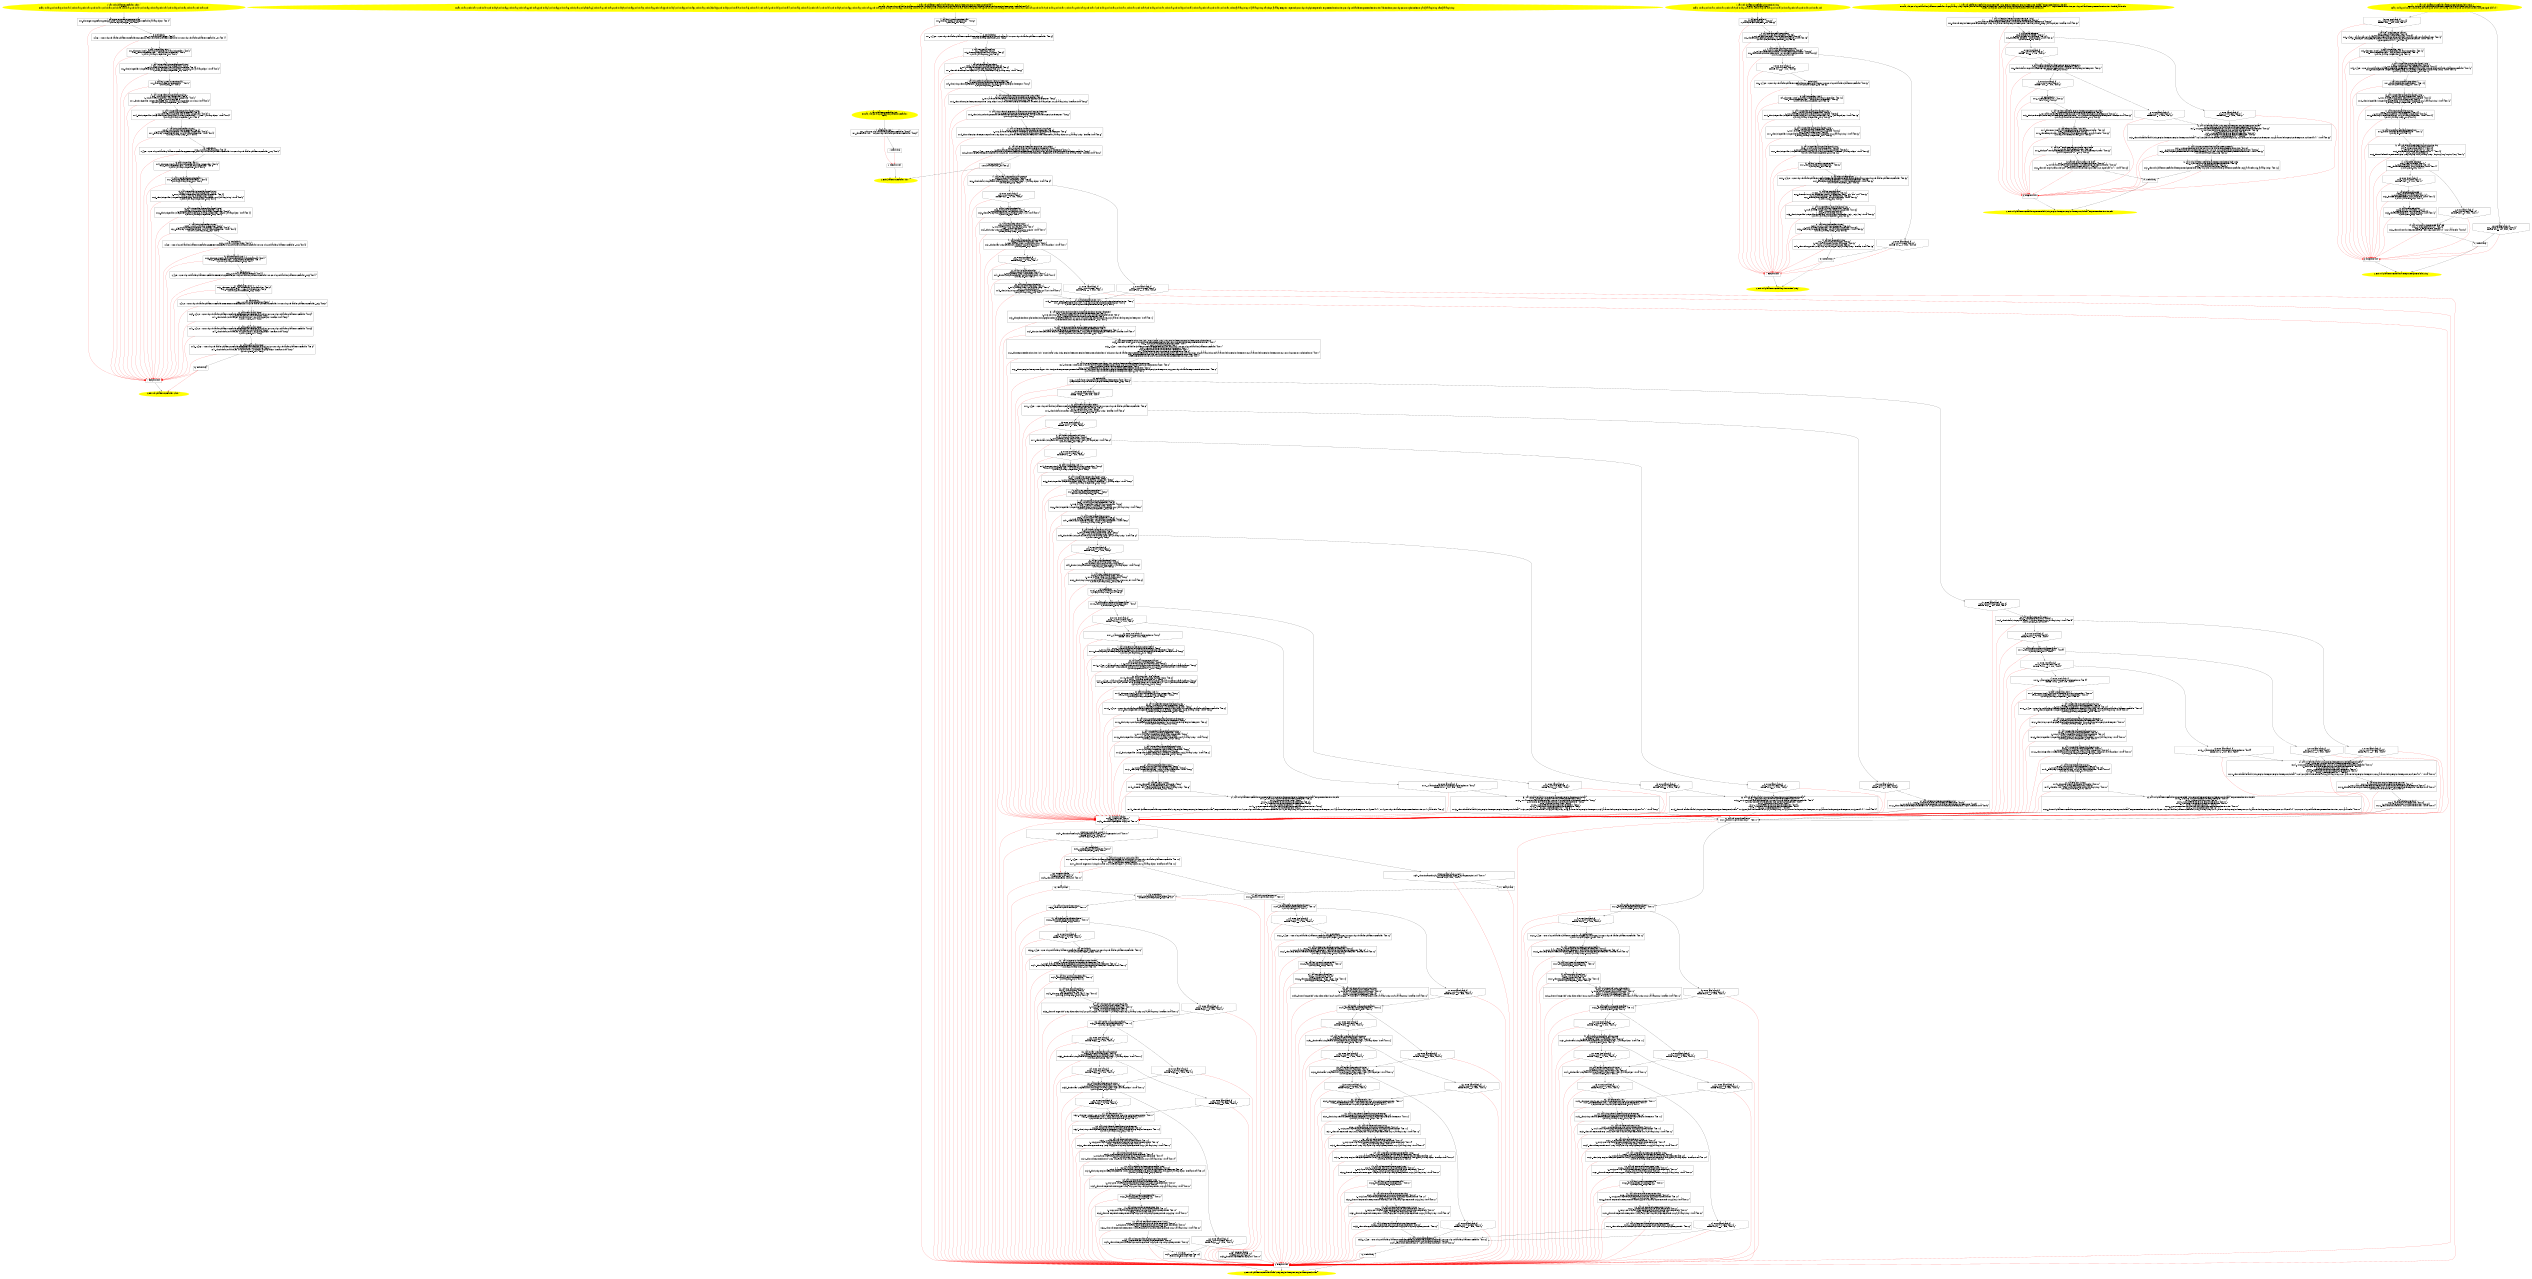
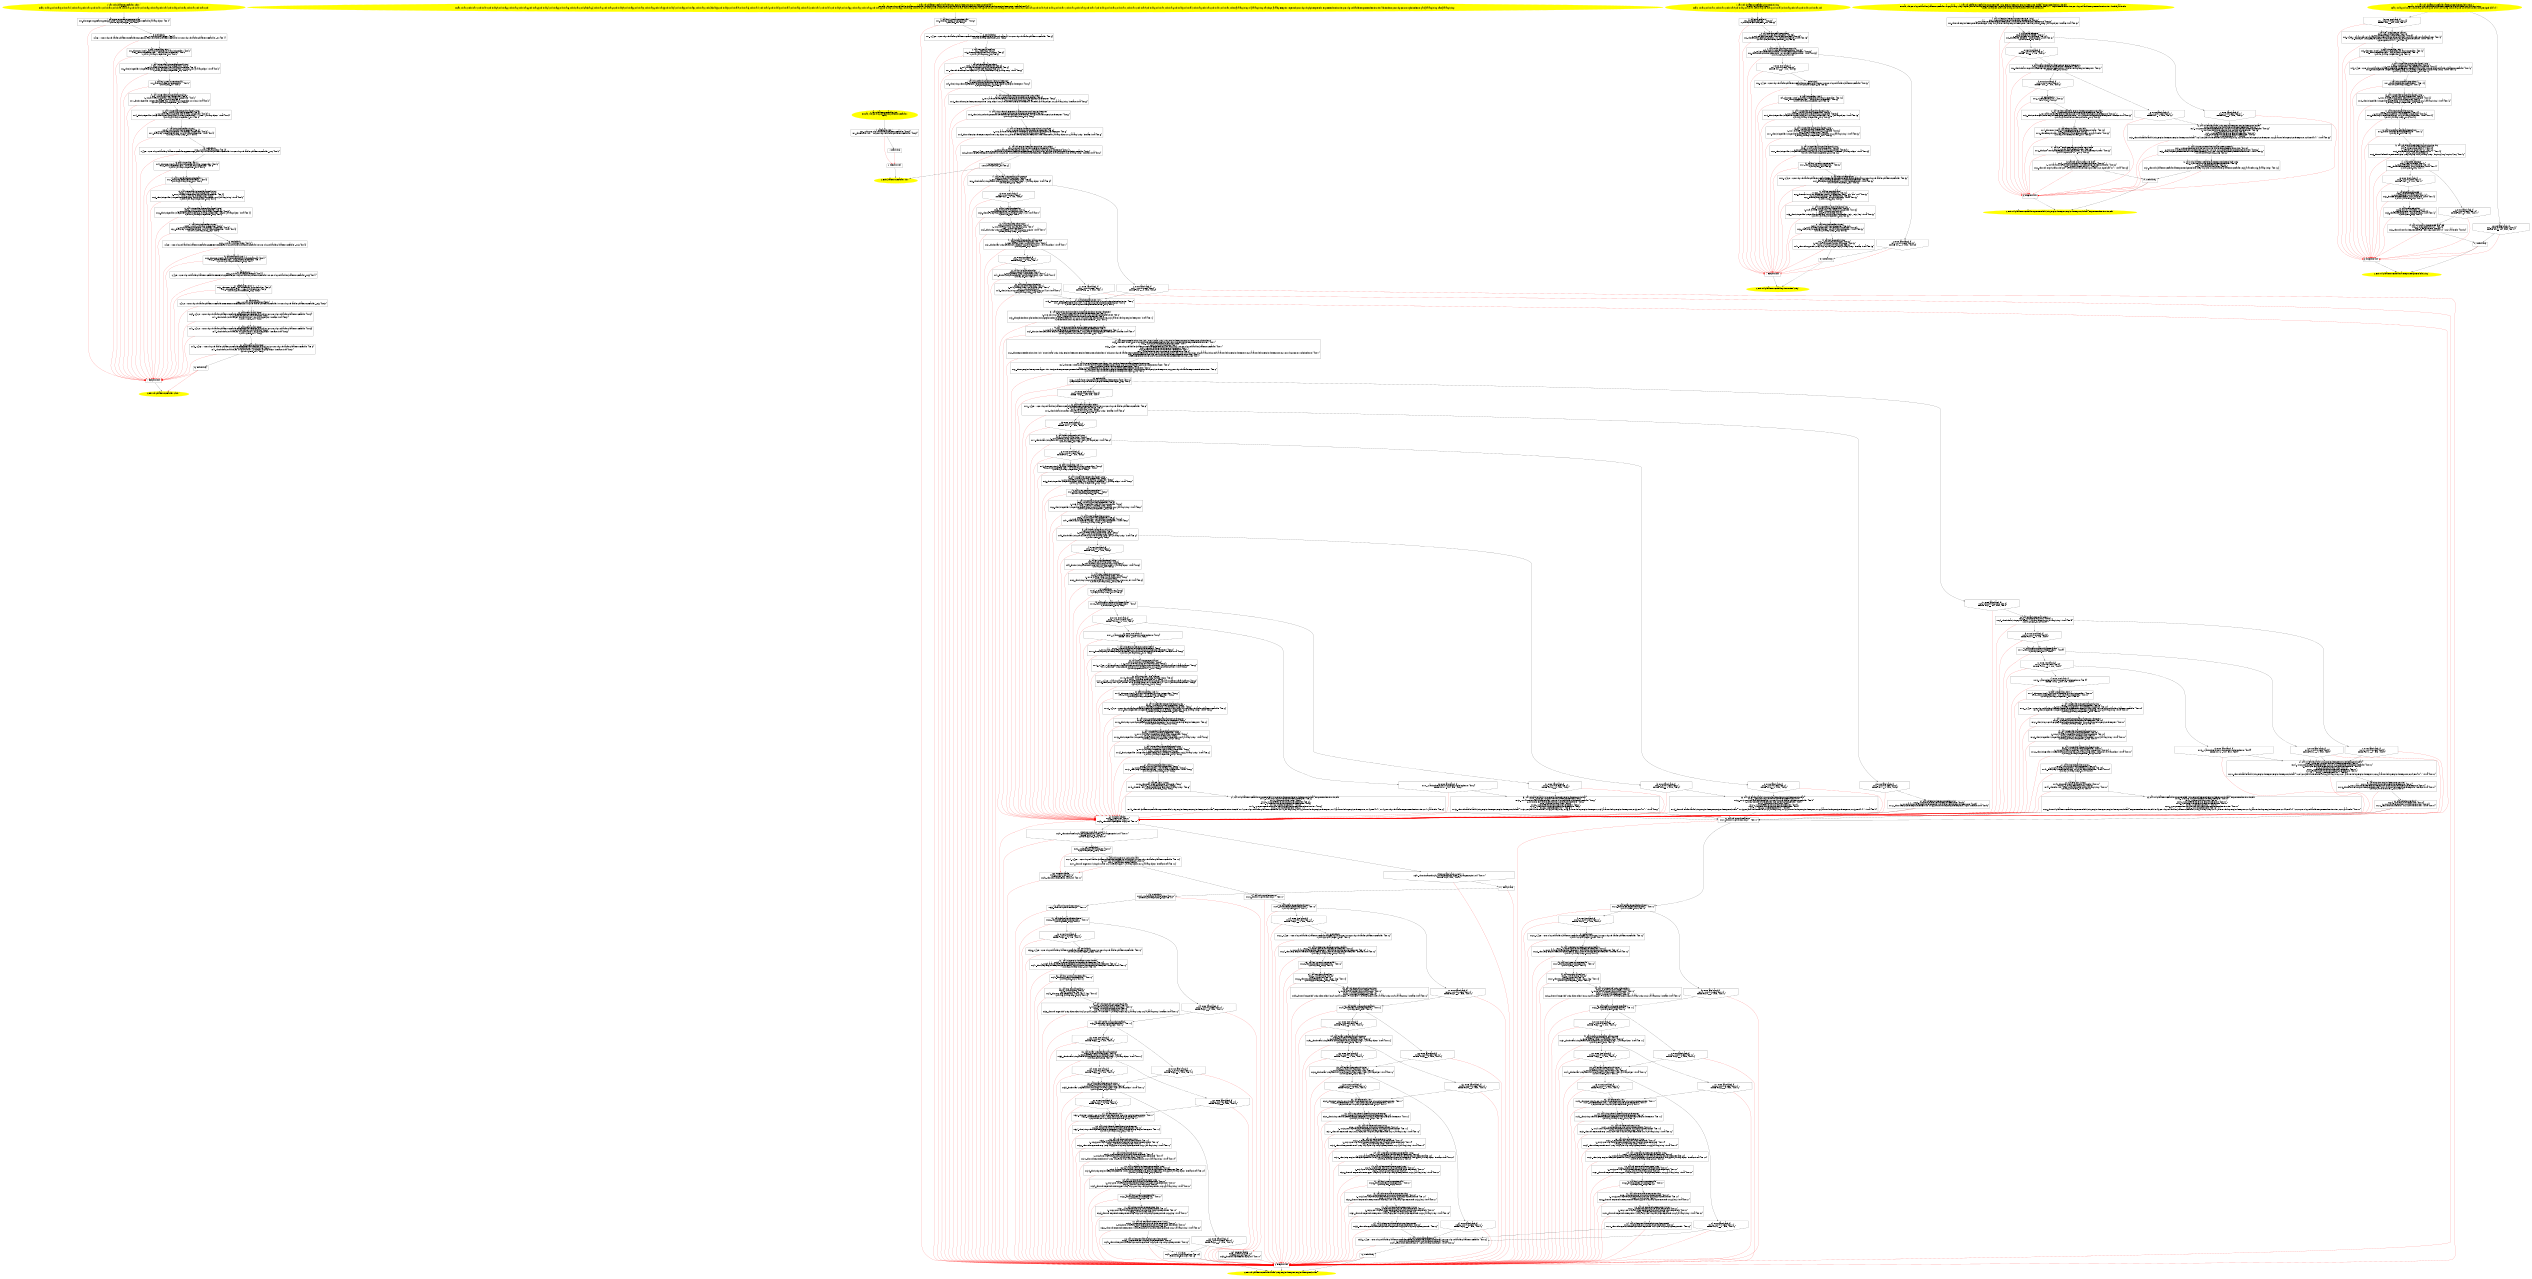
node "181:  Finally branch": removed
